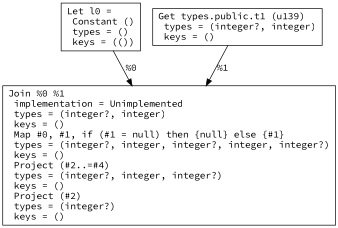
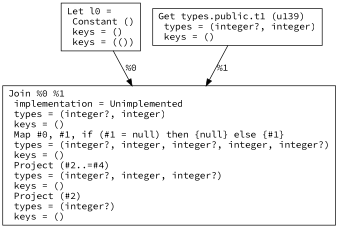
node "Let l0 = Constant () types = () keys = (())": label "Let l0 = Constant () types = () keys = (())" -> "Let l0 = Constant () keys = () keys = (())"
